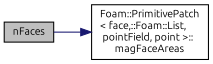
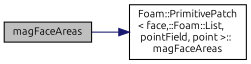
node "nFaces": label "nFaces" -> "magFaceAreas"
